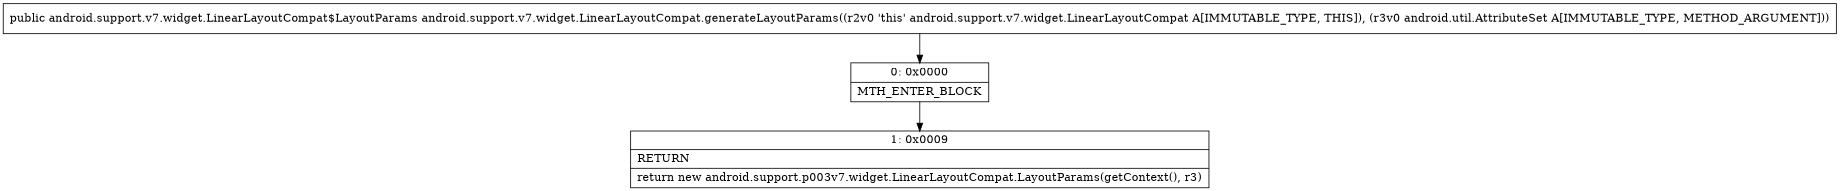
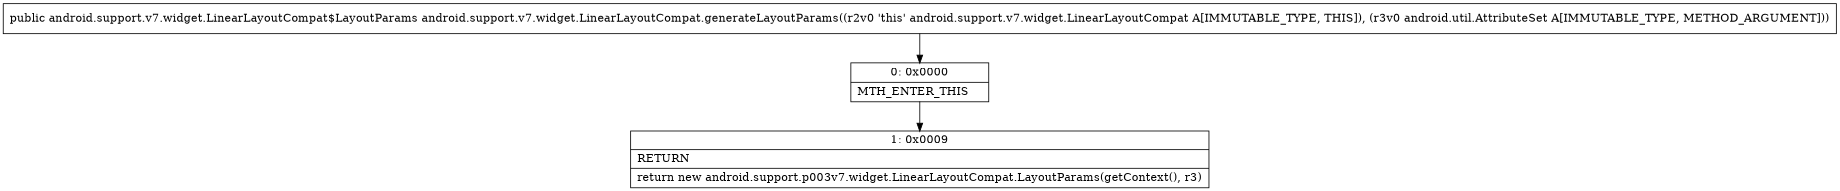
node "0: 0x0000": text "MTH_ENTER_BLOCK" -> "MTH_ENTER_THIS"
